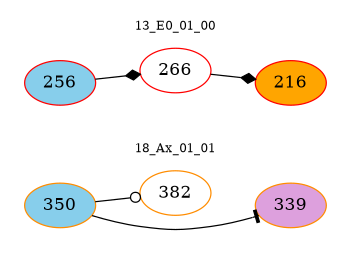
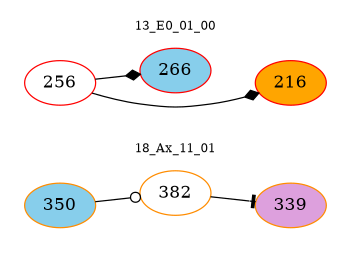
node "266": fillcolor white -> skyblue
edge "266" -> "216": now "256" -> "216"
node "256": fillcolor skyblue -> white
cluster "18_Ax_01_01": label "18_Ax_01_01" -> "18_Ax_11_01"
edge "350" -> "339": now "382" -> "339"
